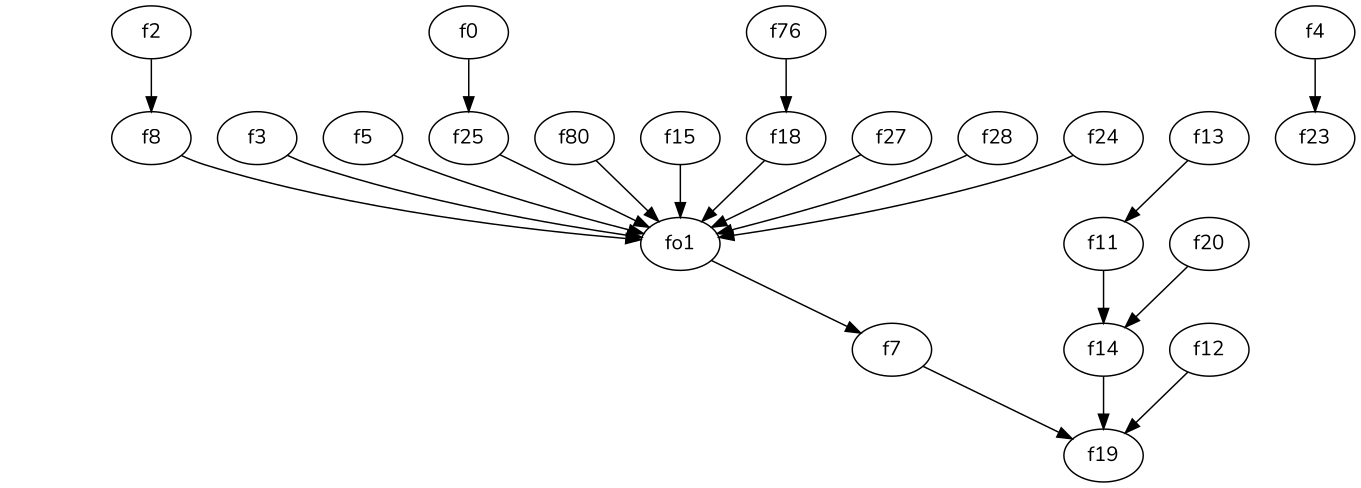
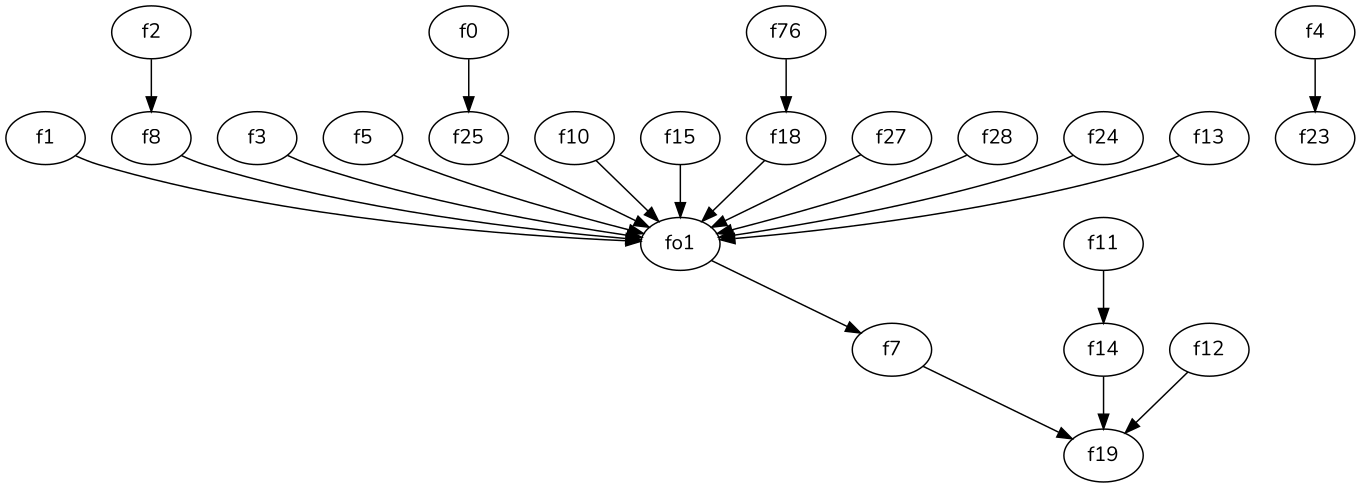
node "f1": added
node "f80": label "f80" -> "f10"
edge "f13" -> "f11": now "f13" -> "fo1"
node "f20": removed
